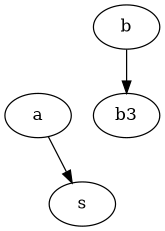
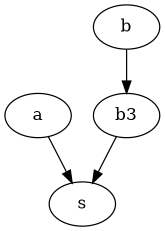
edge "b3" -> "s": added
